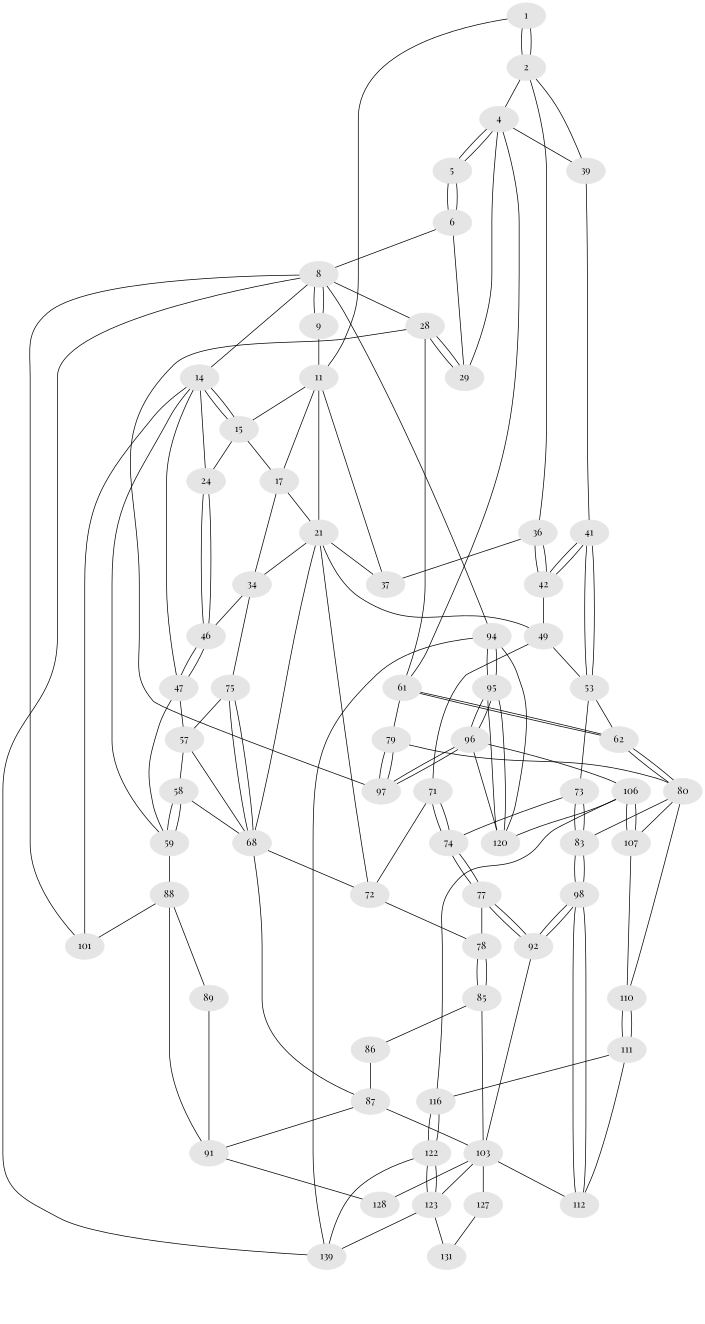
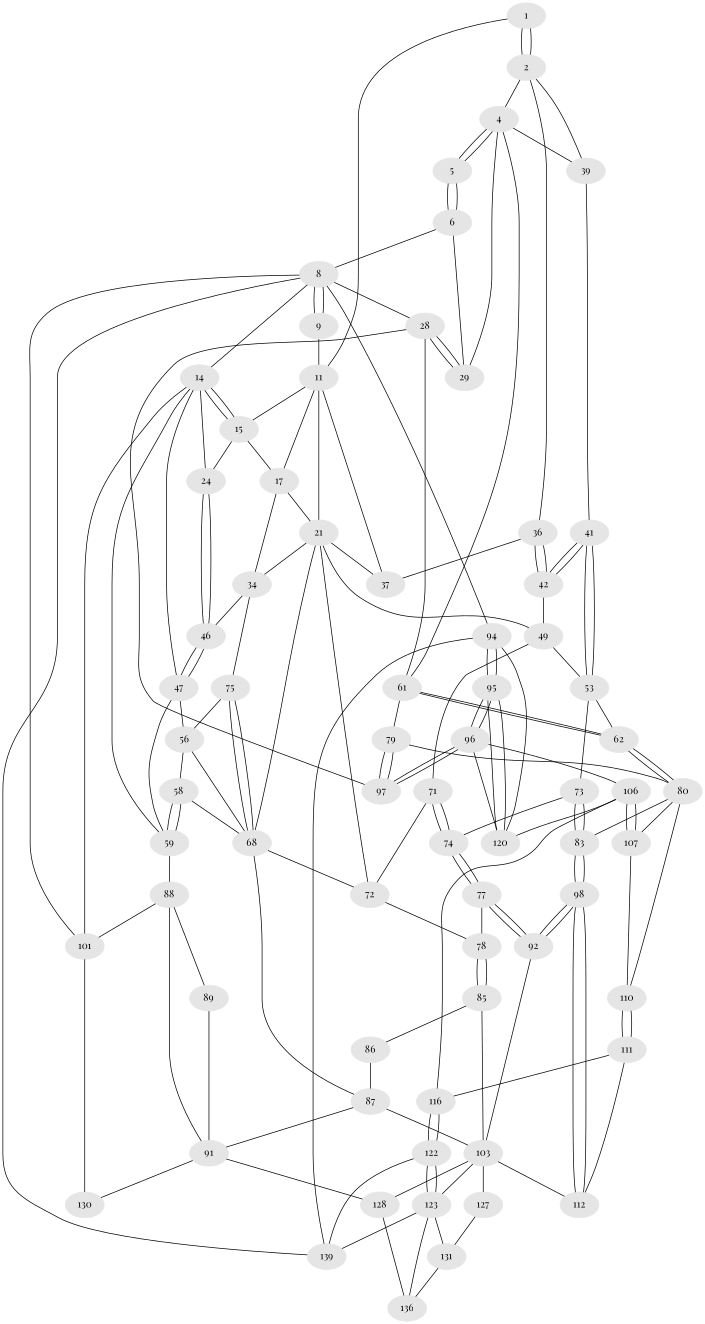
node "57": label "57" -> "56"
node "130": added
node "136": added
